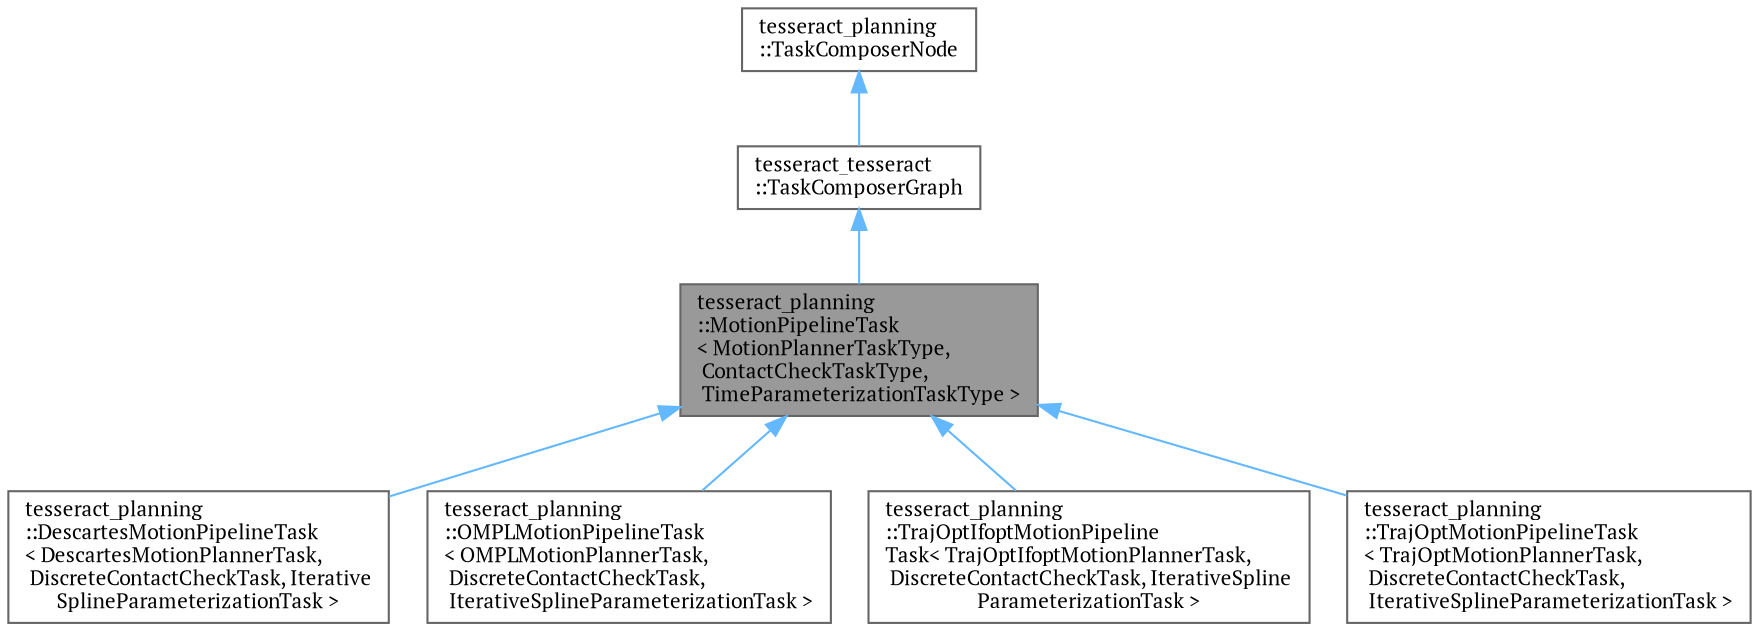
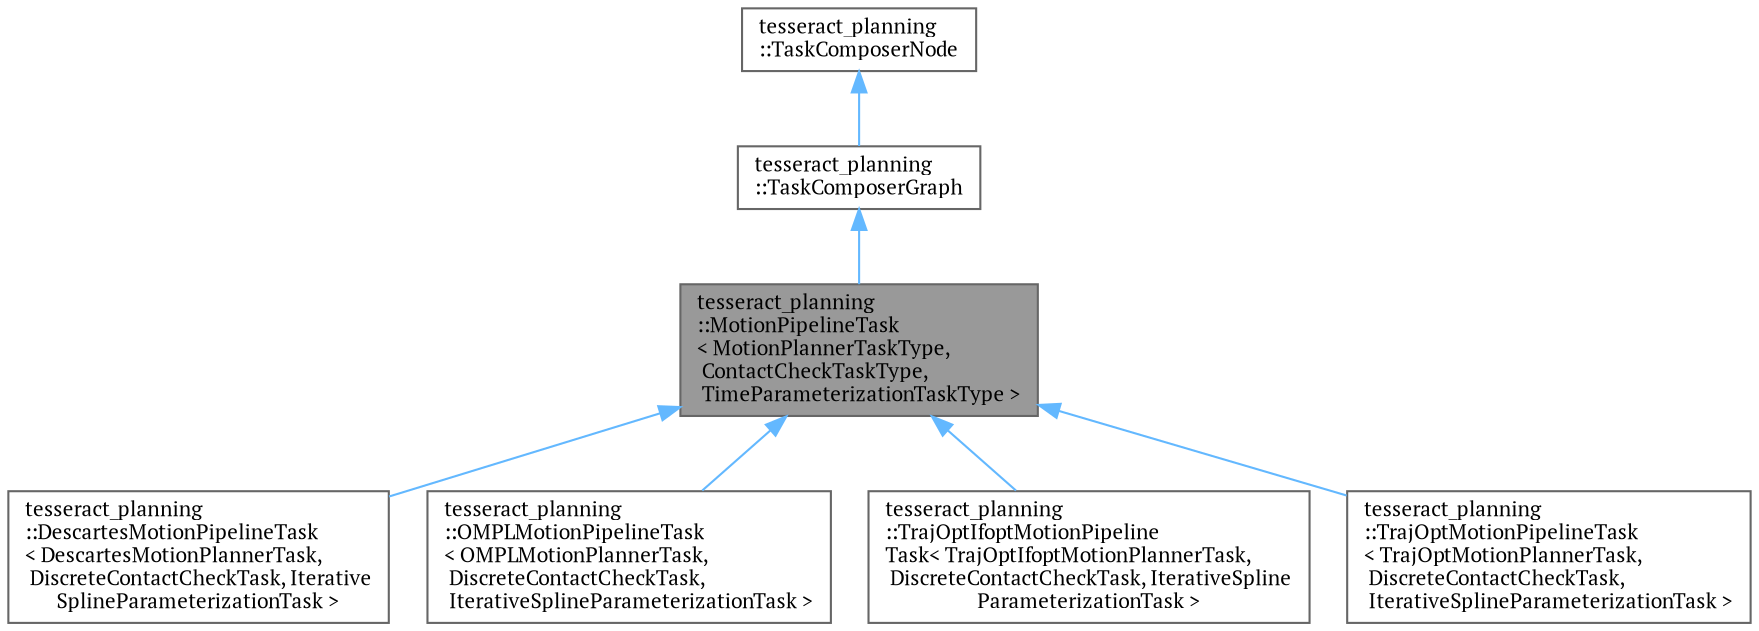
node "tesseract_tesseract ::TaskComposerGraph": label "tesseract_tesseract ::TaskComposerGraph" -> "tesseract_planning ::TaskComposerGraph"
